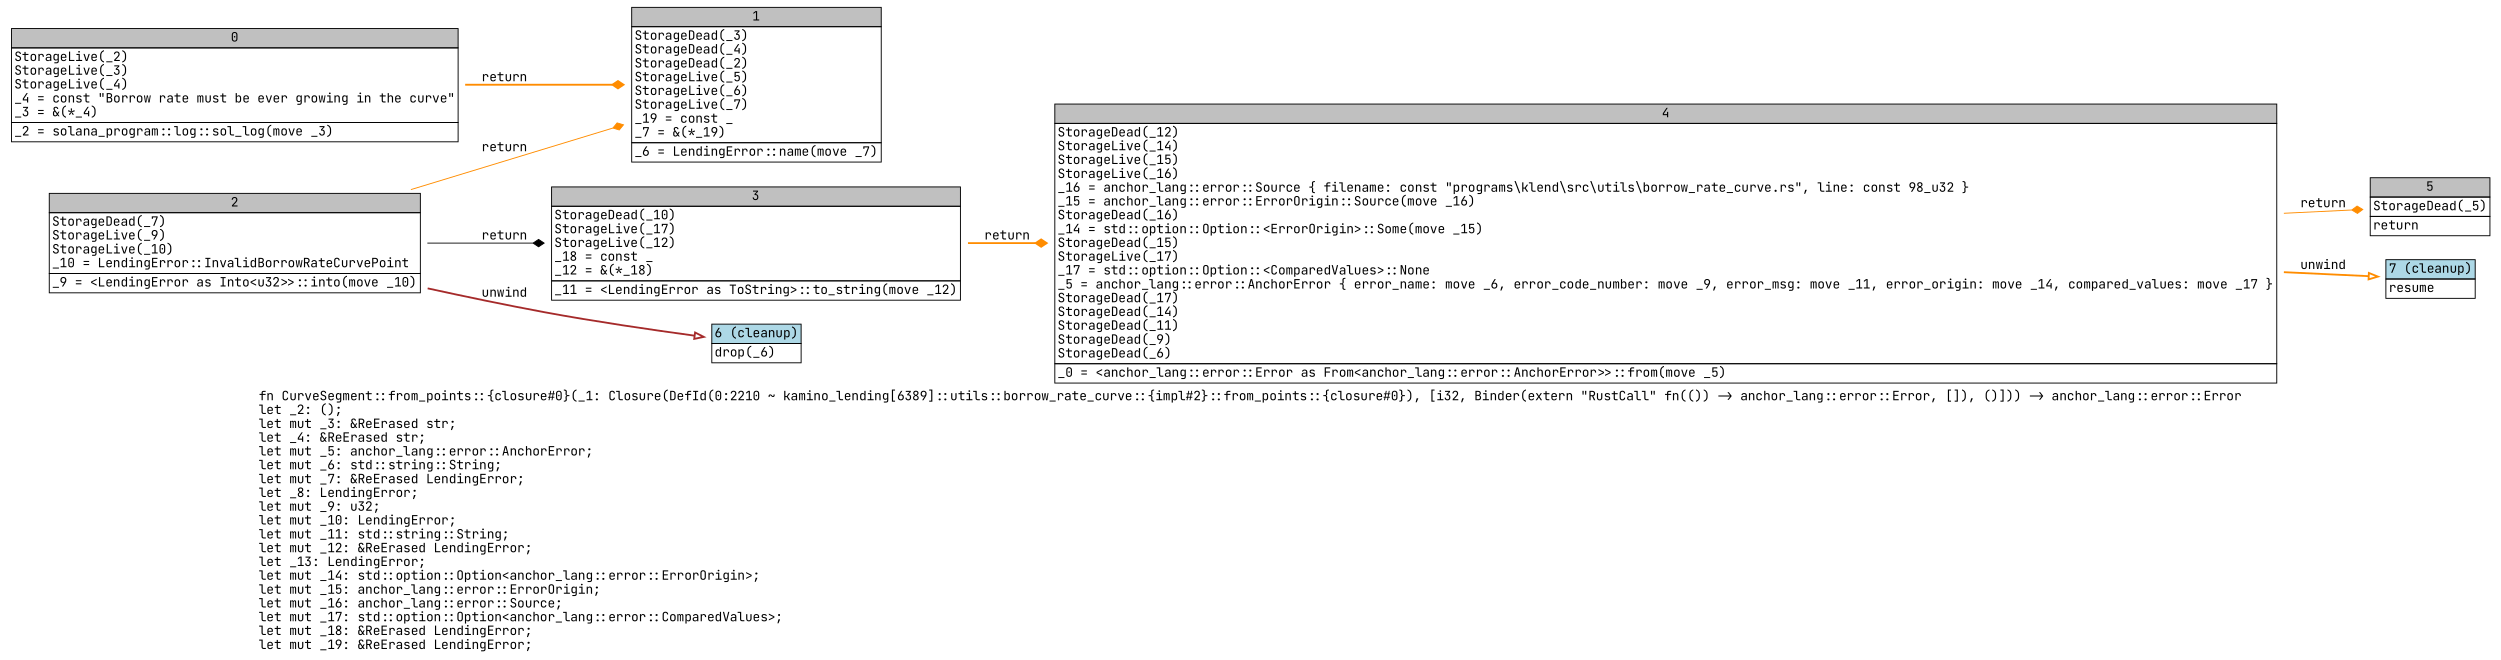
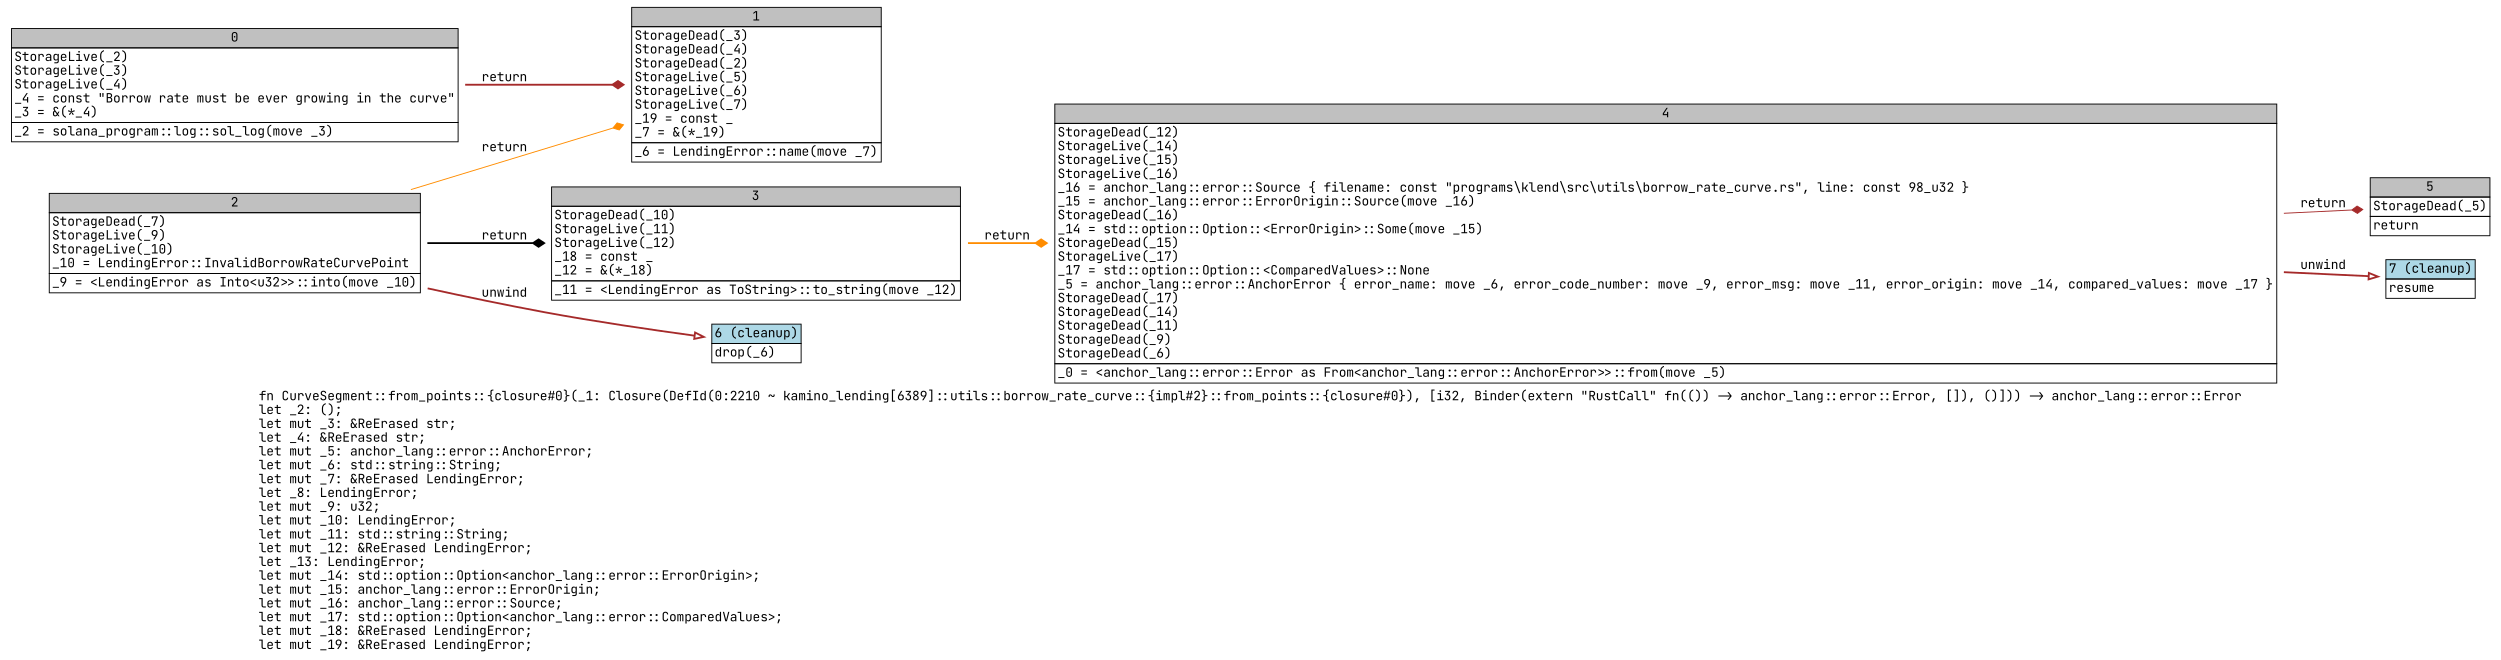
edge "0" -> "1": color darkorange -> brown
edge "4" -> "5": color darkorange -> brown
node "3": text "StorageLive(_17)" -> "StorageLive(_11)"
edge "2" -> "3": style solid -> bold
edge "4" -> "7 (cleanup)": color darkorange -> brown
